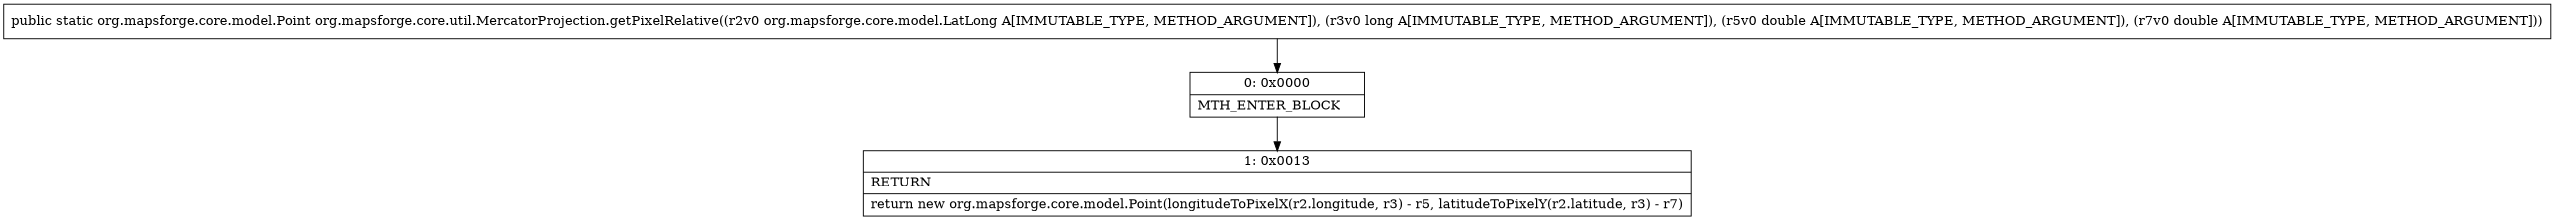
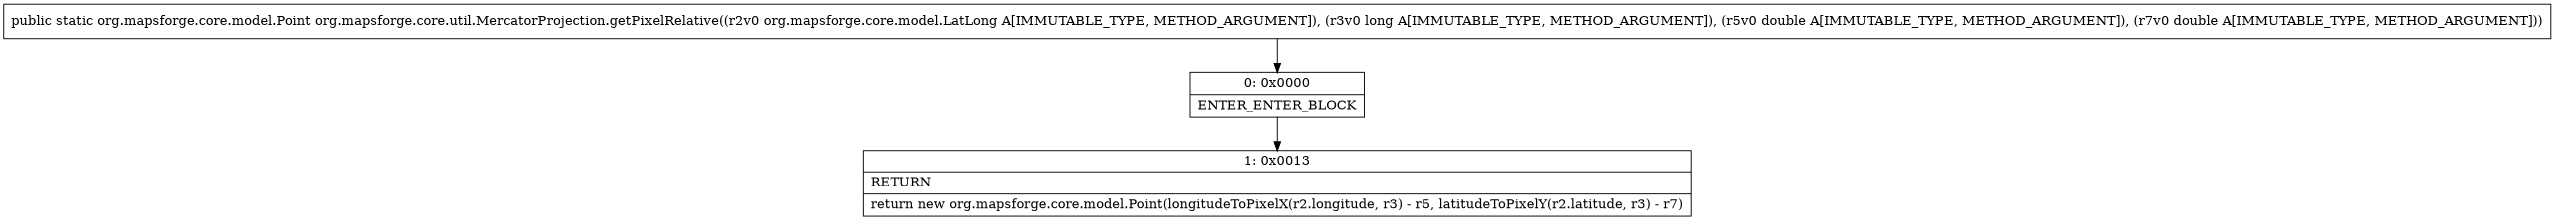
node "0: 0x0000": text "MTH_ENTER_BLOCK" -> "ENTER_ENTER_BLOCK"
